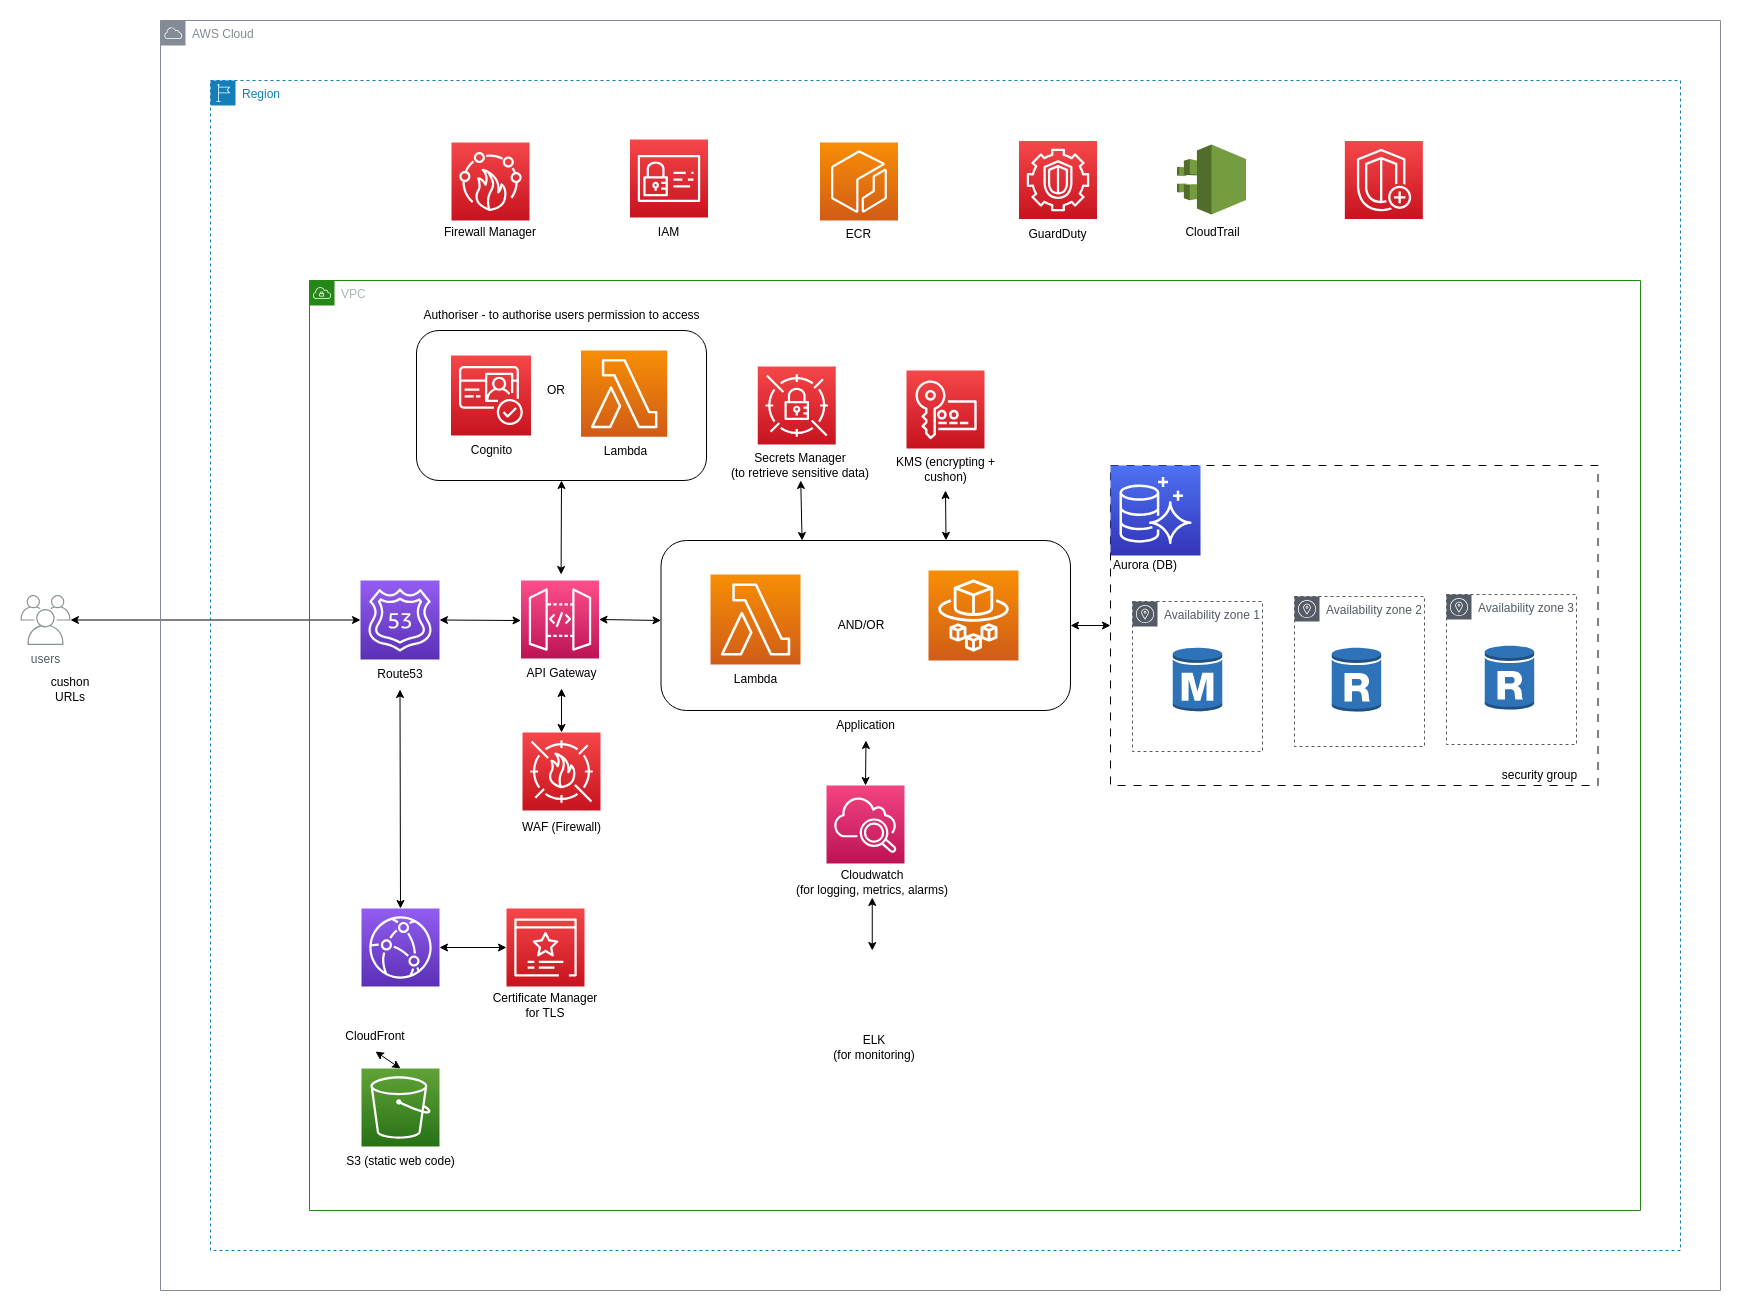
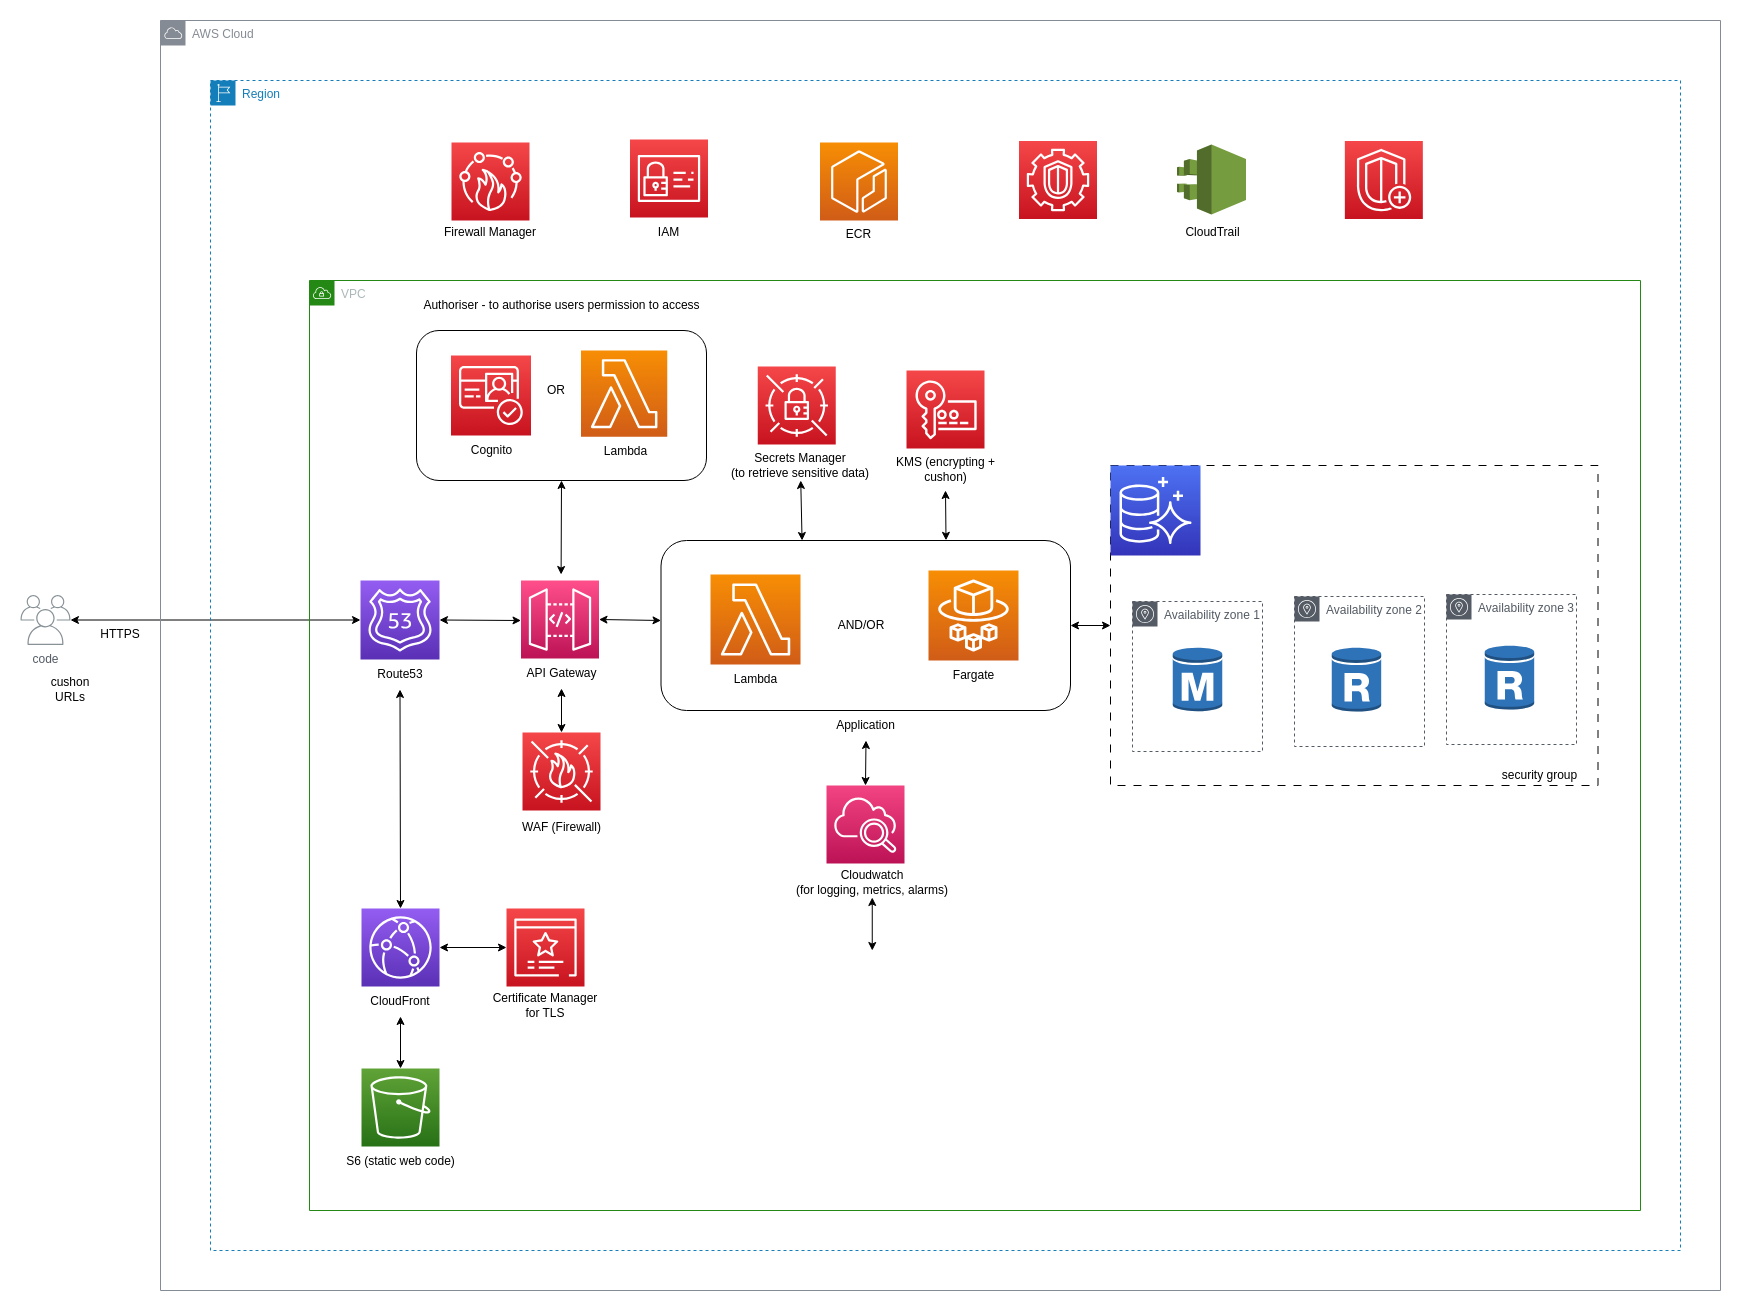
node "GuardDuty": removed
node "Authoriser - to authorise users permission to access": moved (562, 316) -> (562, 306)
node "Aurora (DB)": removed
node "HTTPS": added
node "users": label "users" -> "code"
node "Fargate": added
node "CloudFront": moved (376, 1037) -> (401, 1002)
node "ELK (for monitoring)": removed
node "S3 (static web code)": label "S3 (static web code)" -> "S6 (static web code)"
